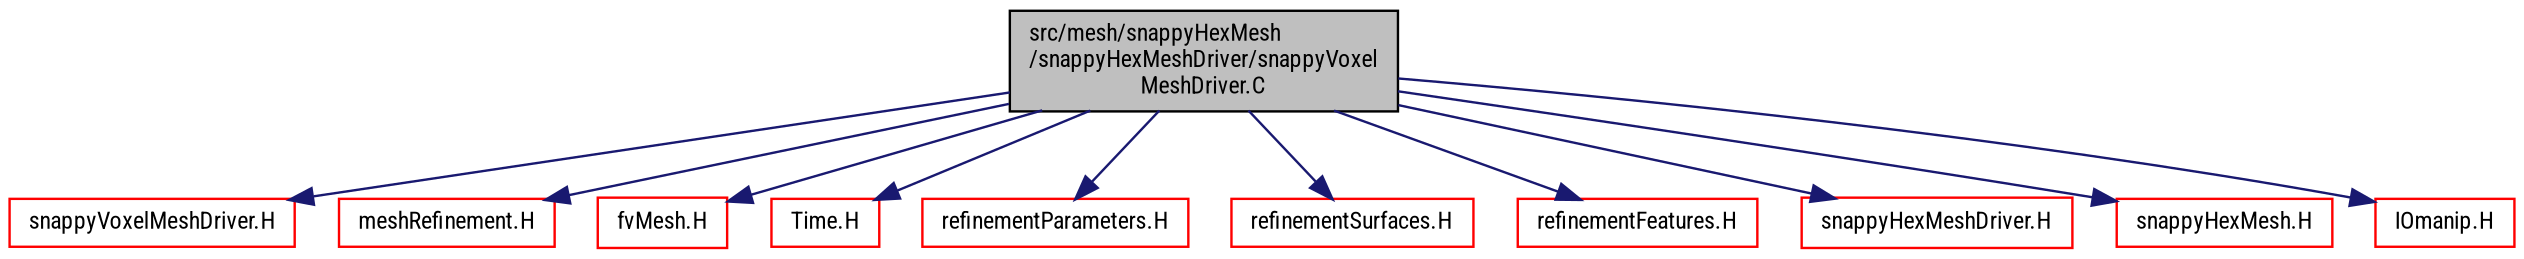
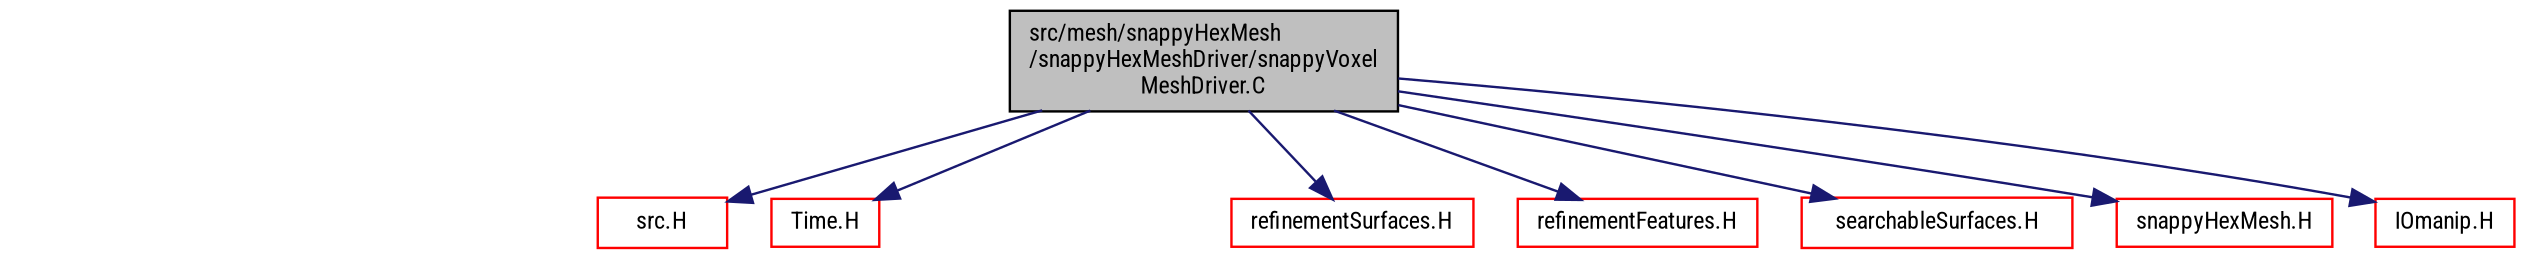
node "snappyVoxelMeshDriver.H": removed
node "meshRefinement.H": removed
node "fvMesh.H": label "fvMesh.H" -> "src.H"
node "refinementParameters.H": removed
node "snappyHexMeshDriver.H": label "snappyHexMeshDriver.H" -> "searchableSurfaces.H"
